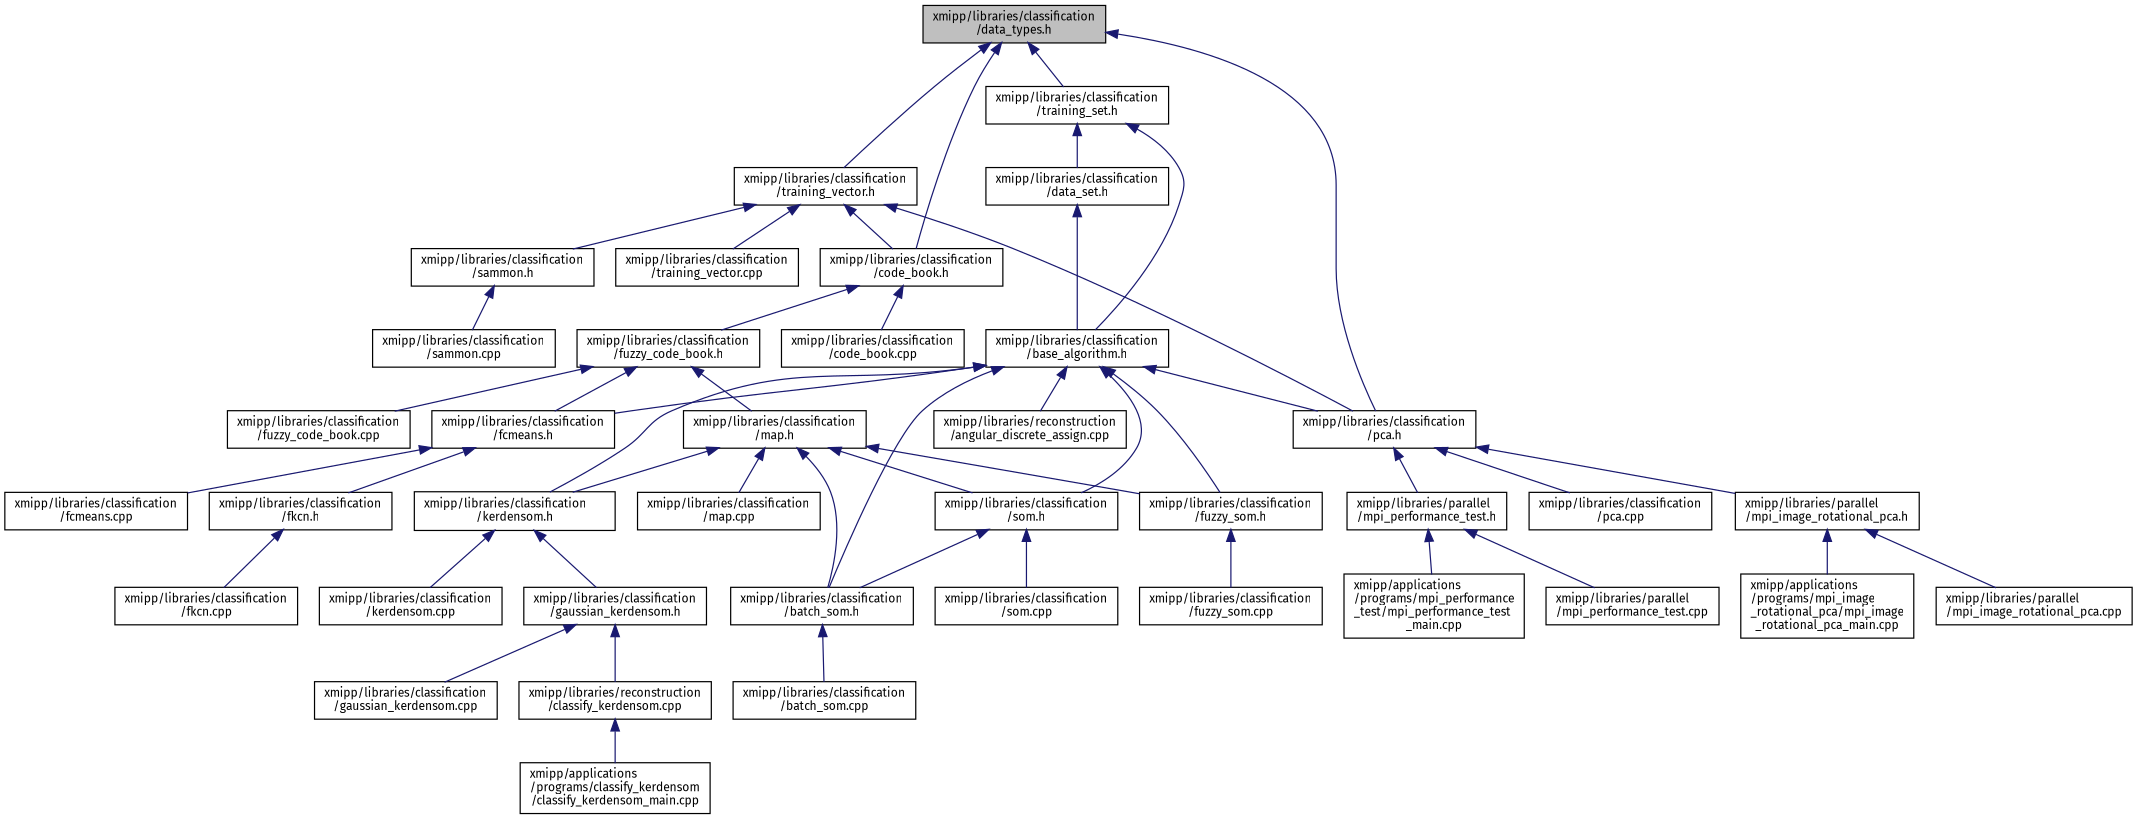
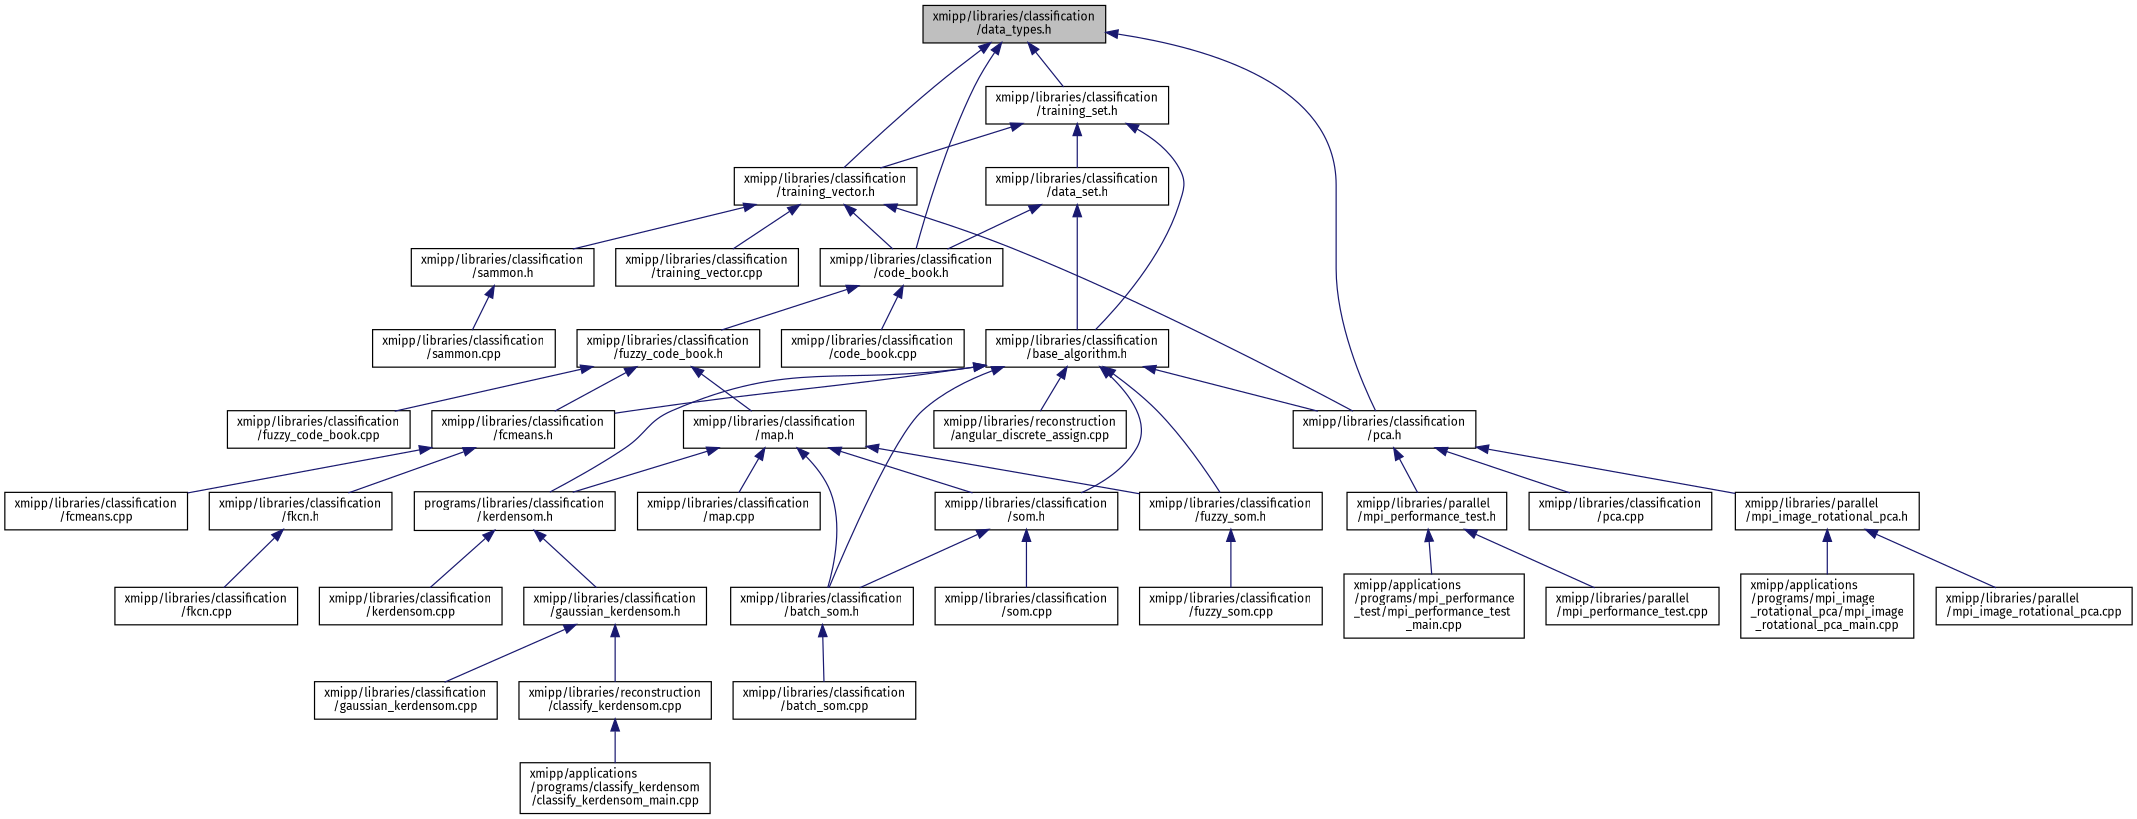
edge "xmipp/libraries/classification /training_vector.h" -> "xmipp/libraries/classification /training_set.h": added
edge "xmipp/libraries/classification /code_book.h" -> "xmipp/libraries/classification /data_set.h": added
node "xmipp/libraries/classification /kerdensom.h": label "xmipp/libraries/classification /kerdensom.h" -> "programs/libraries/classification /kerdensom.h"
